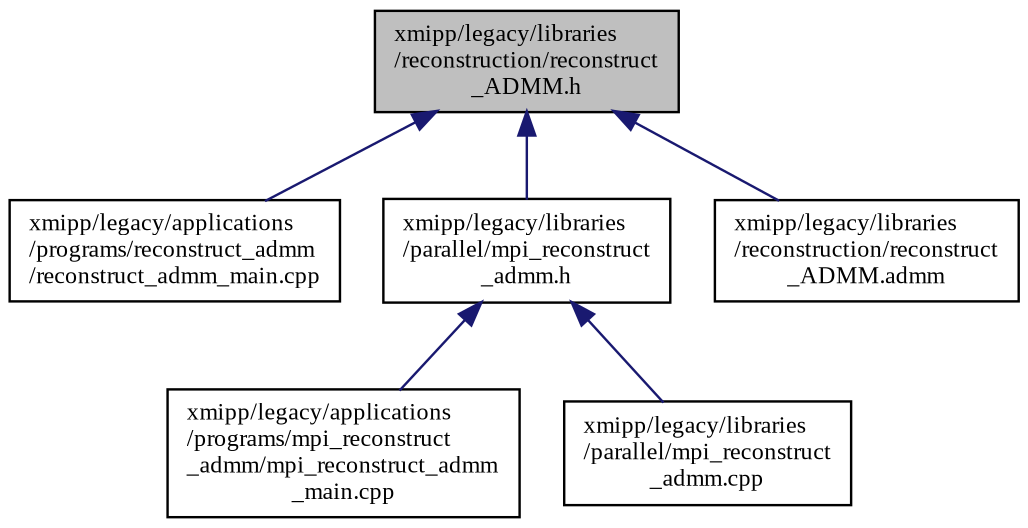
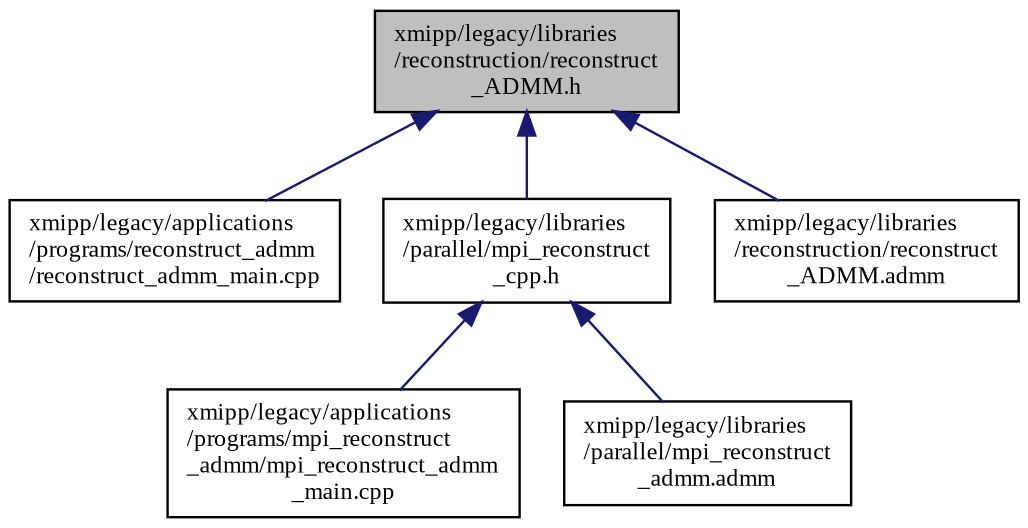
node "xmipp/legacy/libraries /parallel/mpi_reconstruct _admm.h": label "xmipp/legacy/libraries /parallel/mpi_reconstruct _admm.h" -> "xmipp/legacy/libraries /parallel/mpi_reconstruct _cpp.h"
node "xmipp/legacy/libraries /parallel/mpi_reconstruct _admm.cpp": label "xmipp/legacy/libraries /parallel/mpi_reconstruct _admm.cpp" -> "xmipp/legacy/libraries /parallel/mpi_reconstruct _admm.admm"
